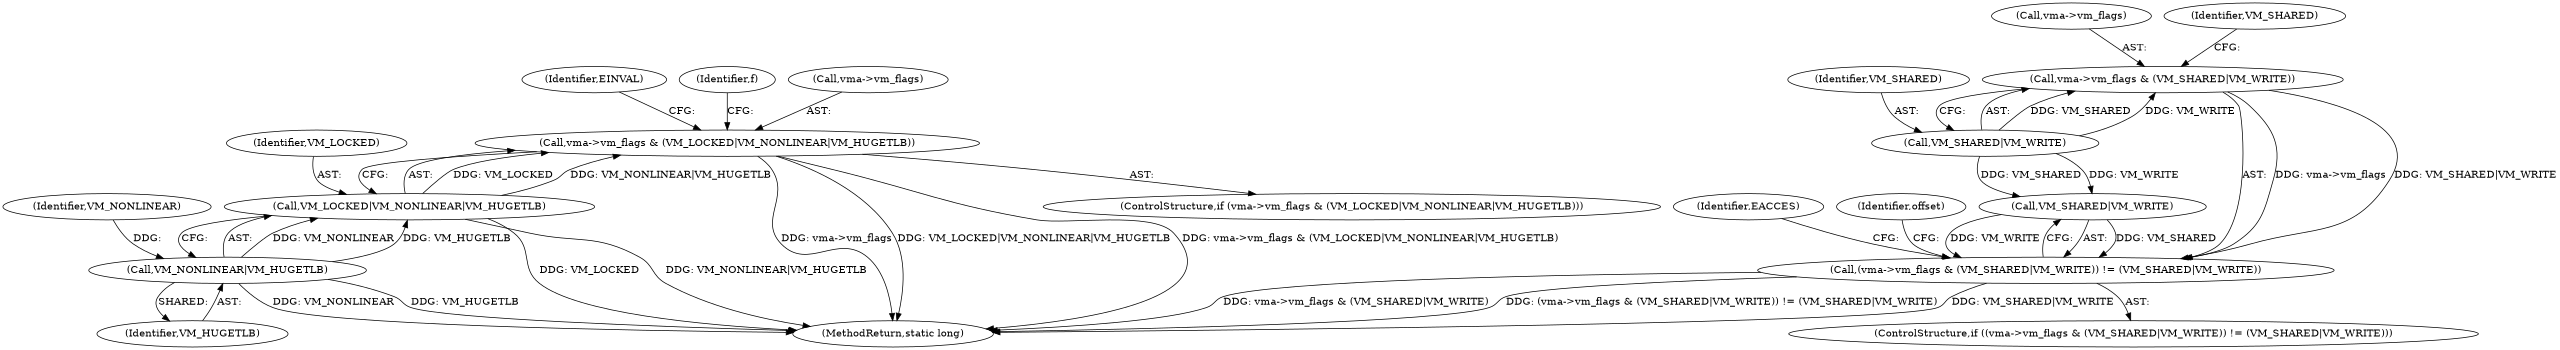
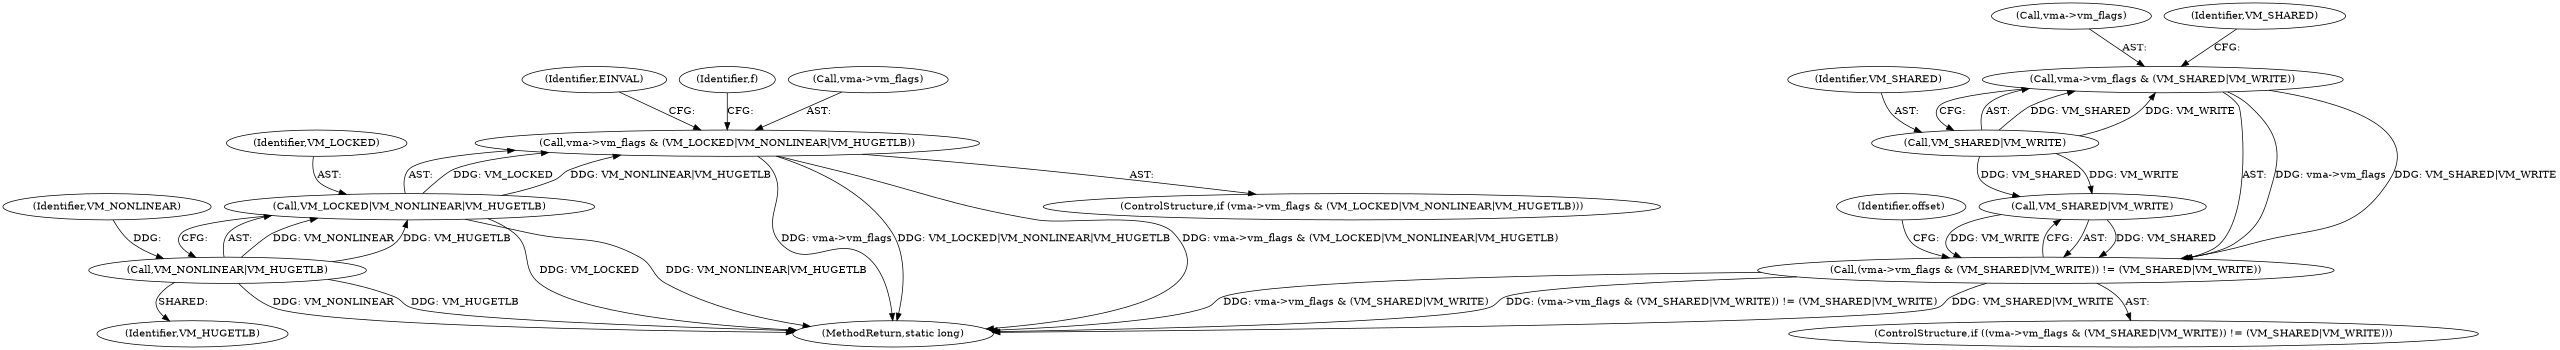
edge "(Call,vma->vm_flags & (VM_LOCKED|VM_NONLINEAR|VM_HUGETLB))" -> "(Call,VM_LOCKED|VM_NONLINEAR|VM_HUGETLB)": removed, label "CFG:"
node "(Identifier,EACCES)": removed
edge "(Identifier,VM_HUGETLB)" -> "(Call,VM_NONLINEAR|VM_HUGETLB)": removed, label "AST:"
